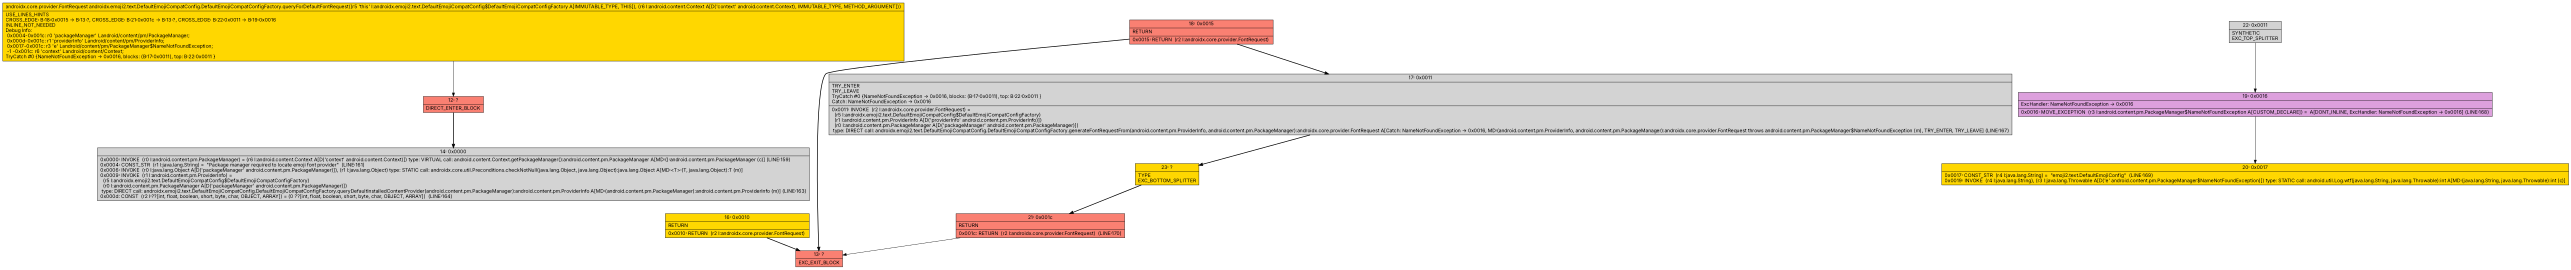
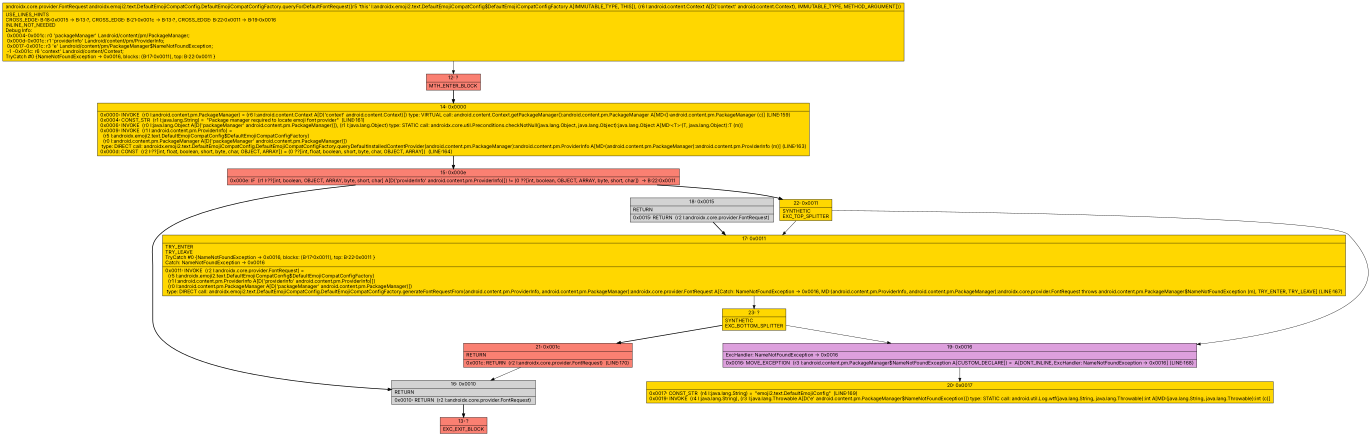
node "18: 0x0015": fillcolor salmon -> lightgrey
node "22: 0x0011": fillcolor lightgrey -> gold
edge "18: 0x0015" -> "13: ?": removed
node "17: 0x0011": fillcolor lightgrey -> gold
node "12: ?": text "DIRECT_ENTER_BLOCK" -> "MTH_ENTER_BLOCK"
edge "17: 0x0011" -> "23: ?": style bold -> solid
node "14: 0x0000": fillcolor lightgrey -> gold
node "23: ?": text "TYPE" -> "SYNTHETIC"
node "15: 0x000e": added
node "16: 0x0010": fillcolor gold -> lightgrey
edge "22: 0x0011" -> "17: 0x0011": added
edge "21: 0x001c" -> "13: ?": now "21: 0x001c" -> "16: 0x0010"
edge "23: ?" -> "19: 0x0016": added
